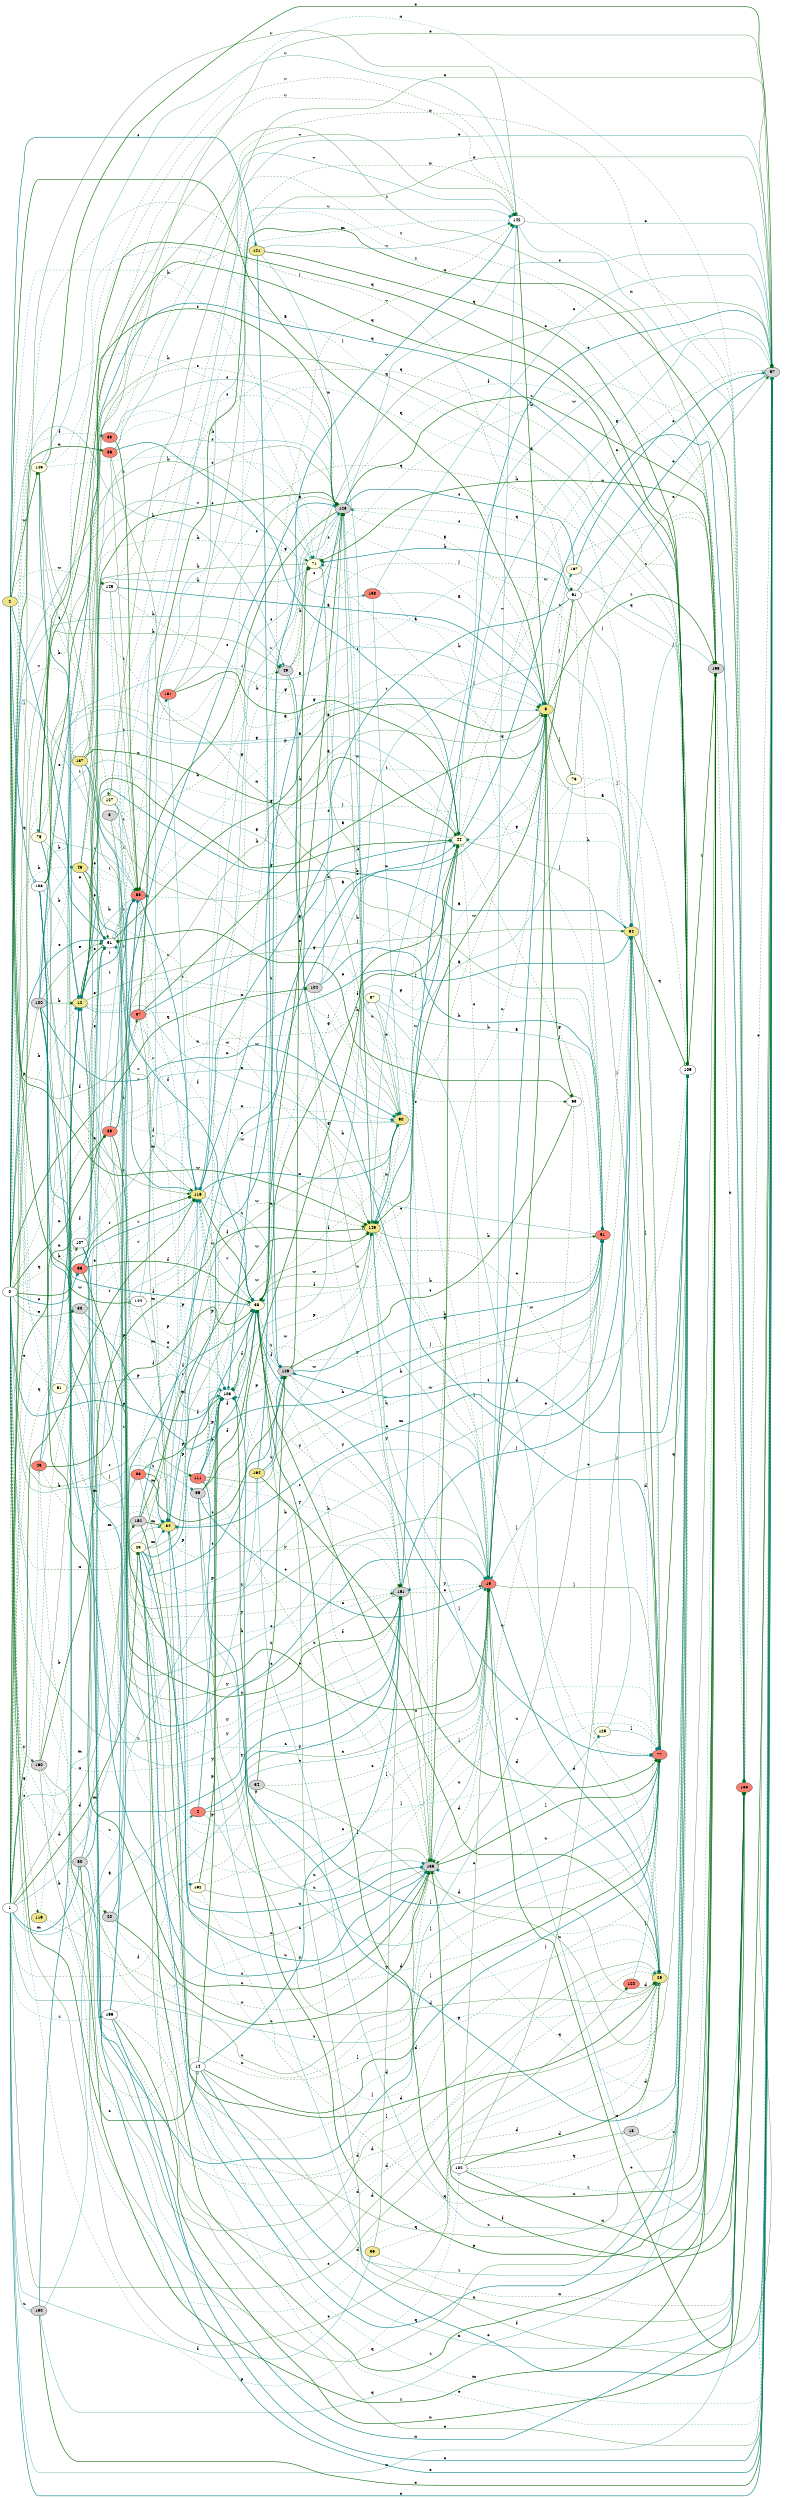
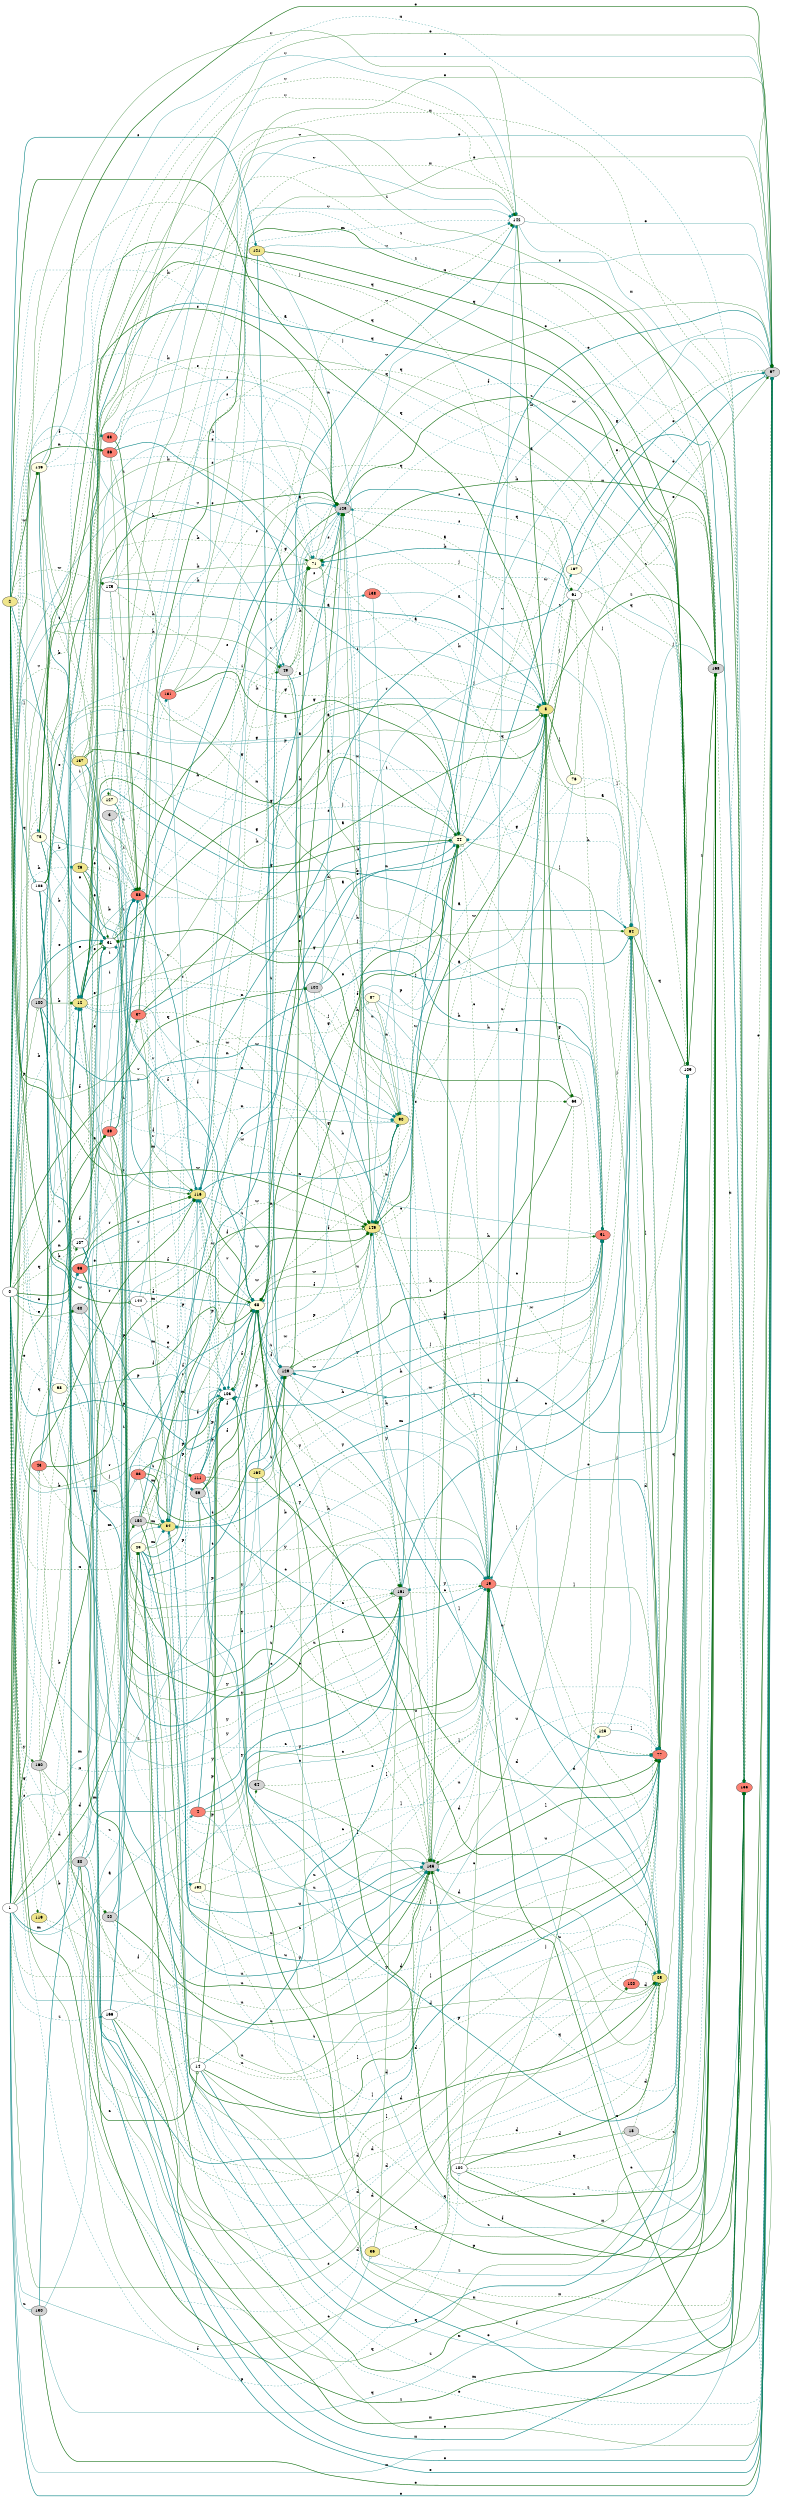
edge "138" -> "97": now "145" -> "97"
node "91": label "91" -> "98"
